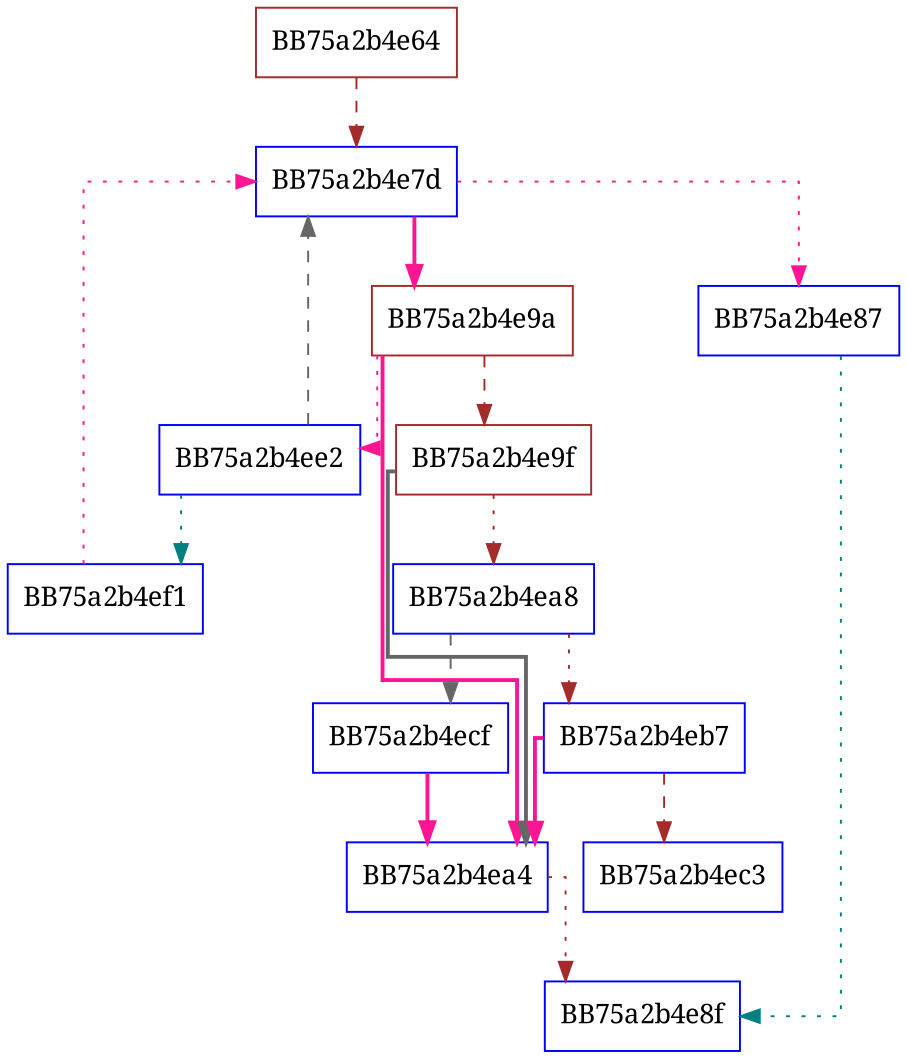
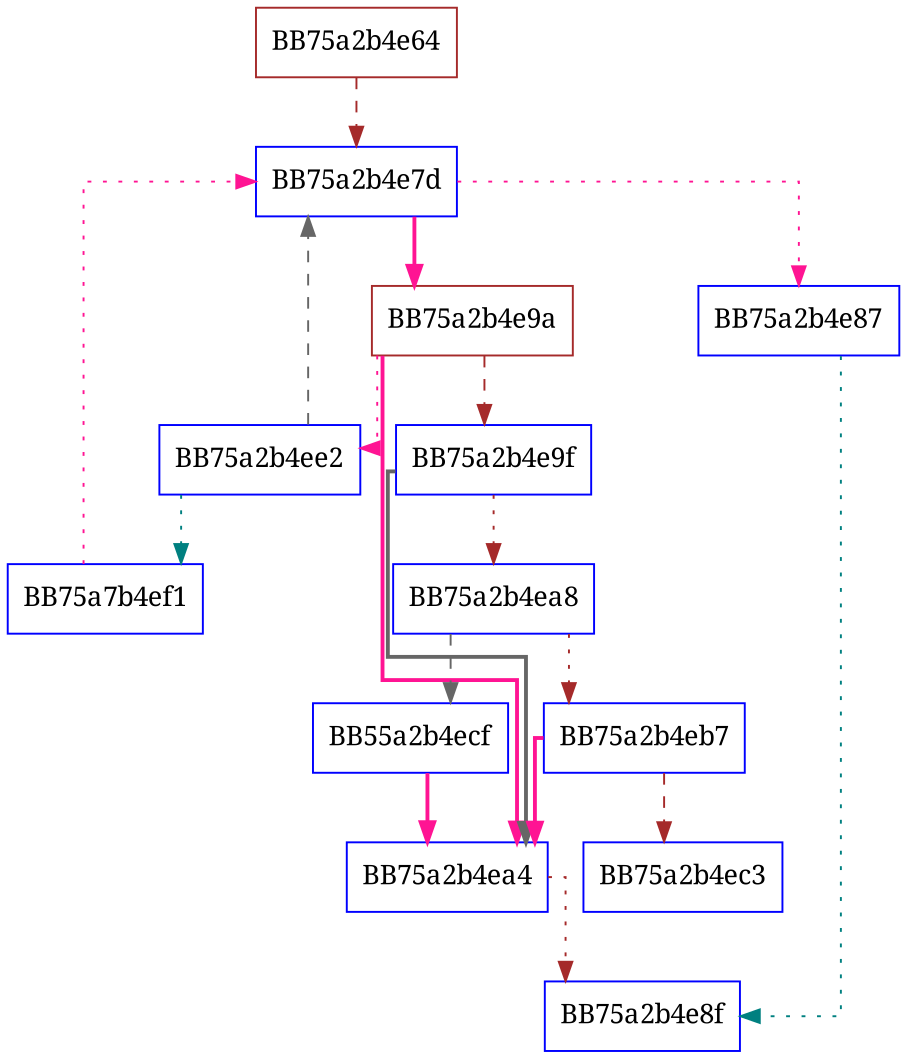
node "BB75a2b4e9f": color brown -> blue
node "BB75a2b4ef1": label "BB75a2b4ef1" -> "BB75a7b4ef1"
node "BB75a2b4ecf": label "BB75a2b4ecf" -> "BB55a2b4ecf"
